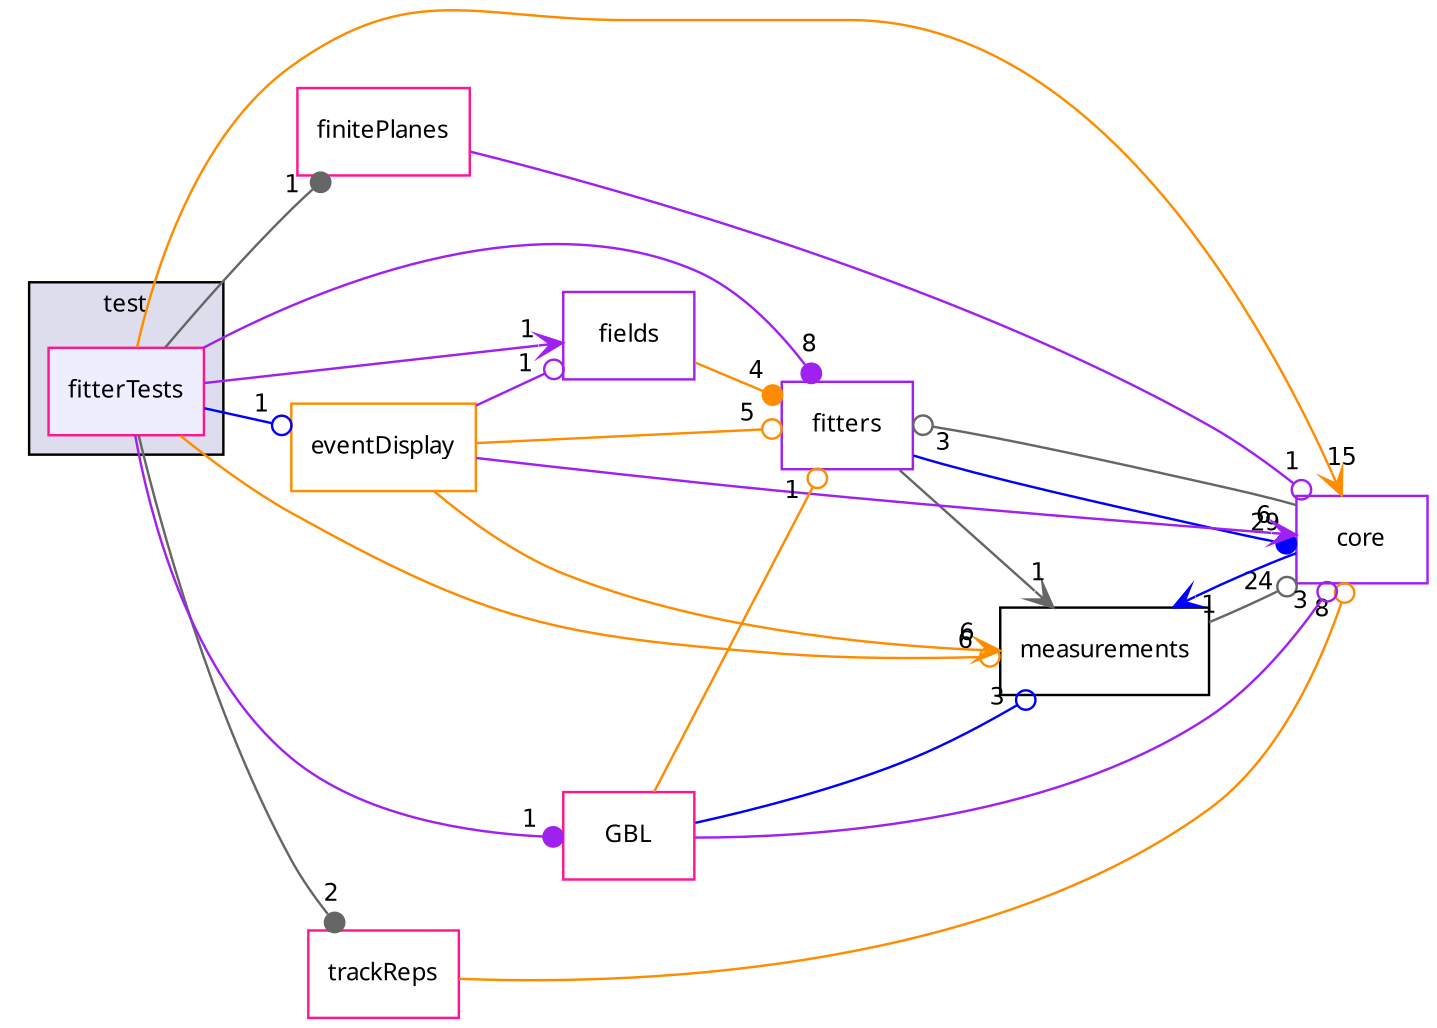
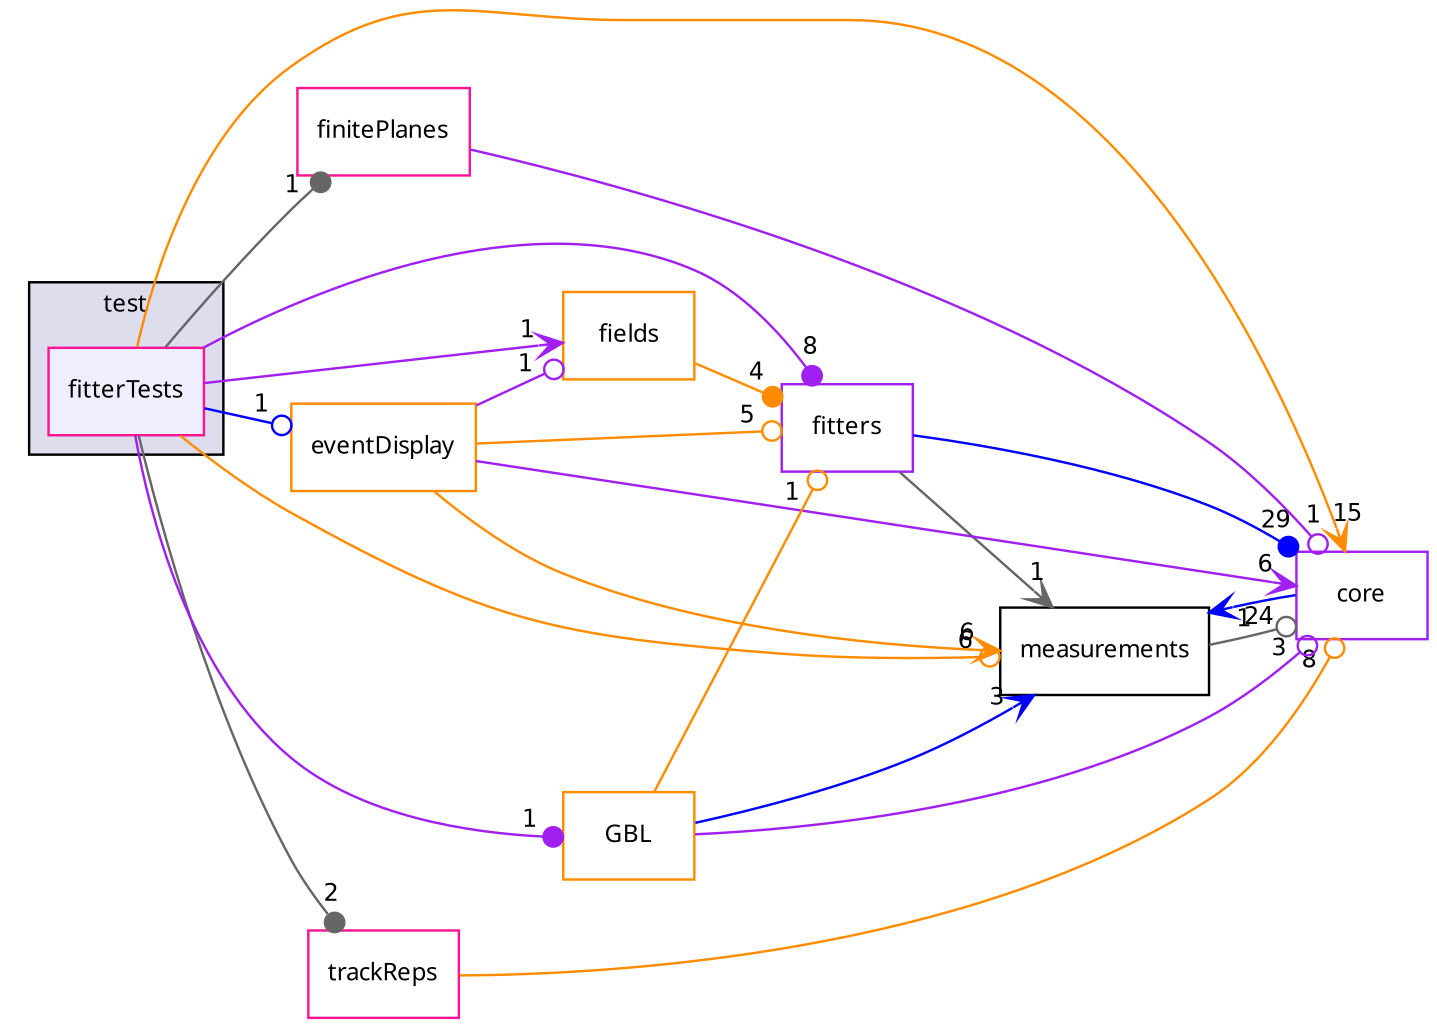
node "fields": color purple -> darkorange
edge "core" -> "fitters": removed
edge "GBL" -> "measurements": arrowhead odot -> vee
node "GBL": color deeppink -> darkorange
